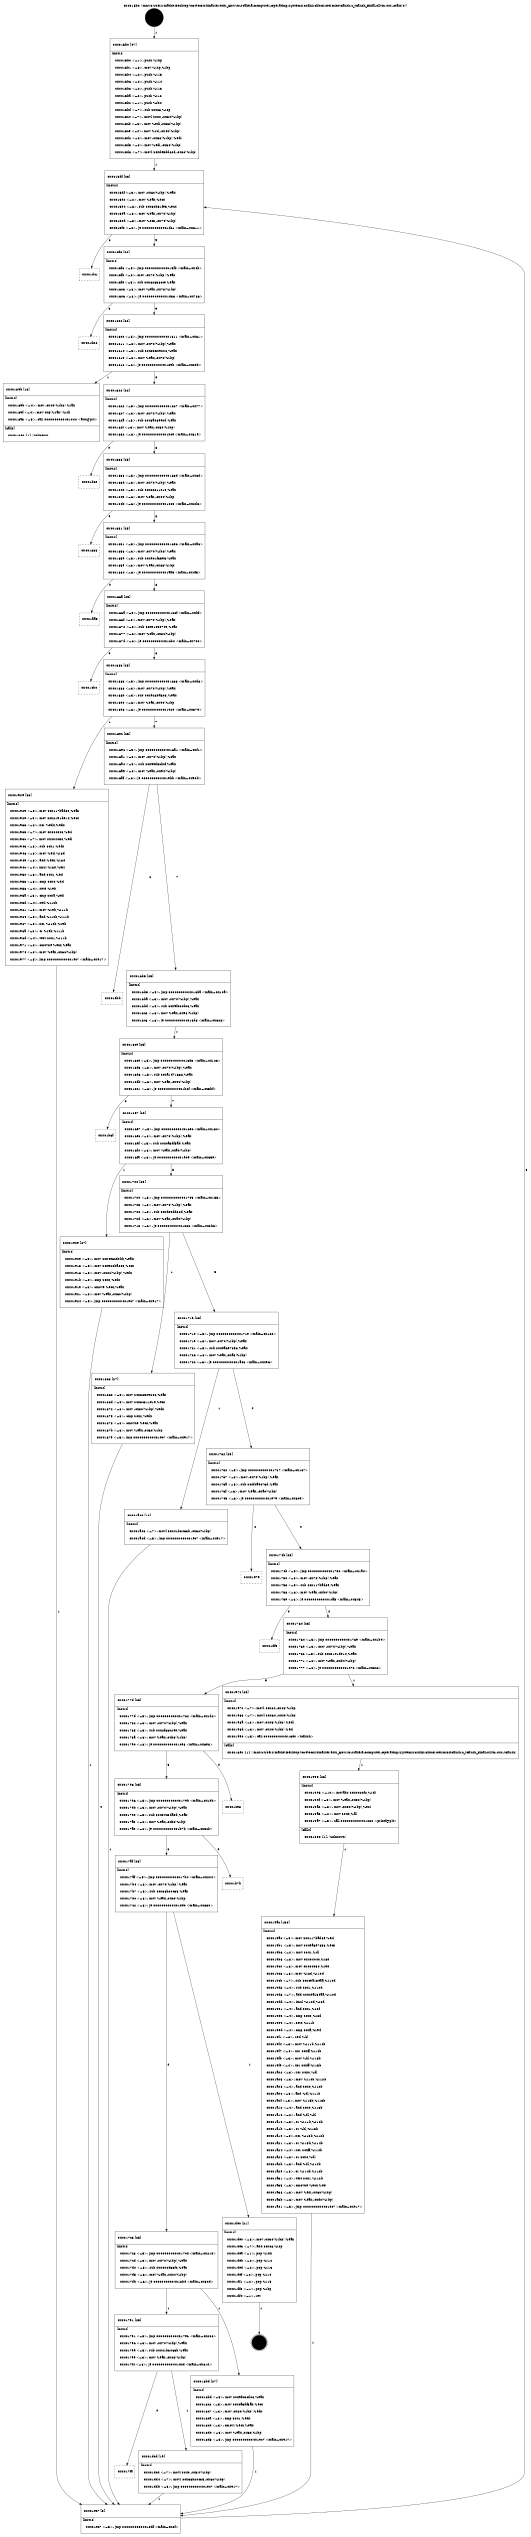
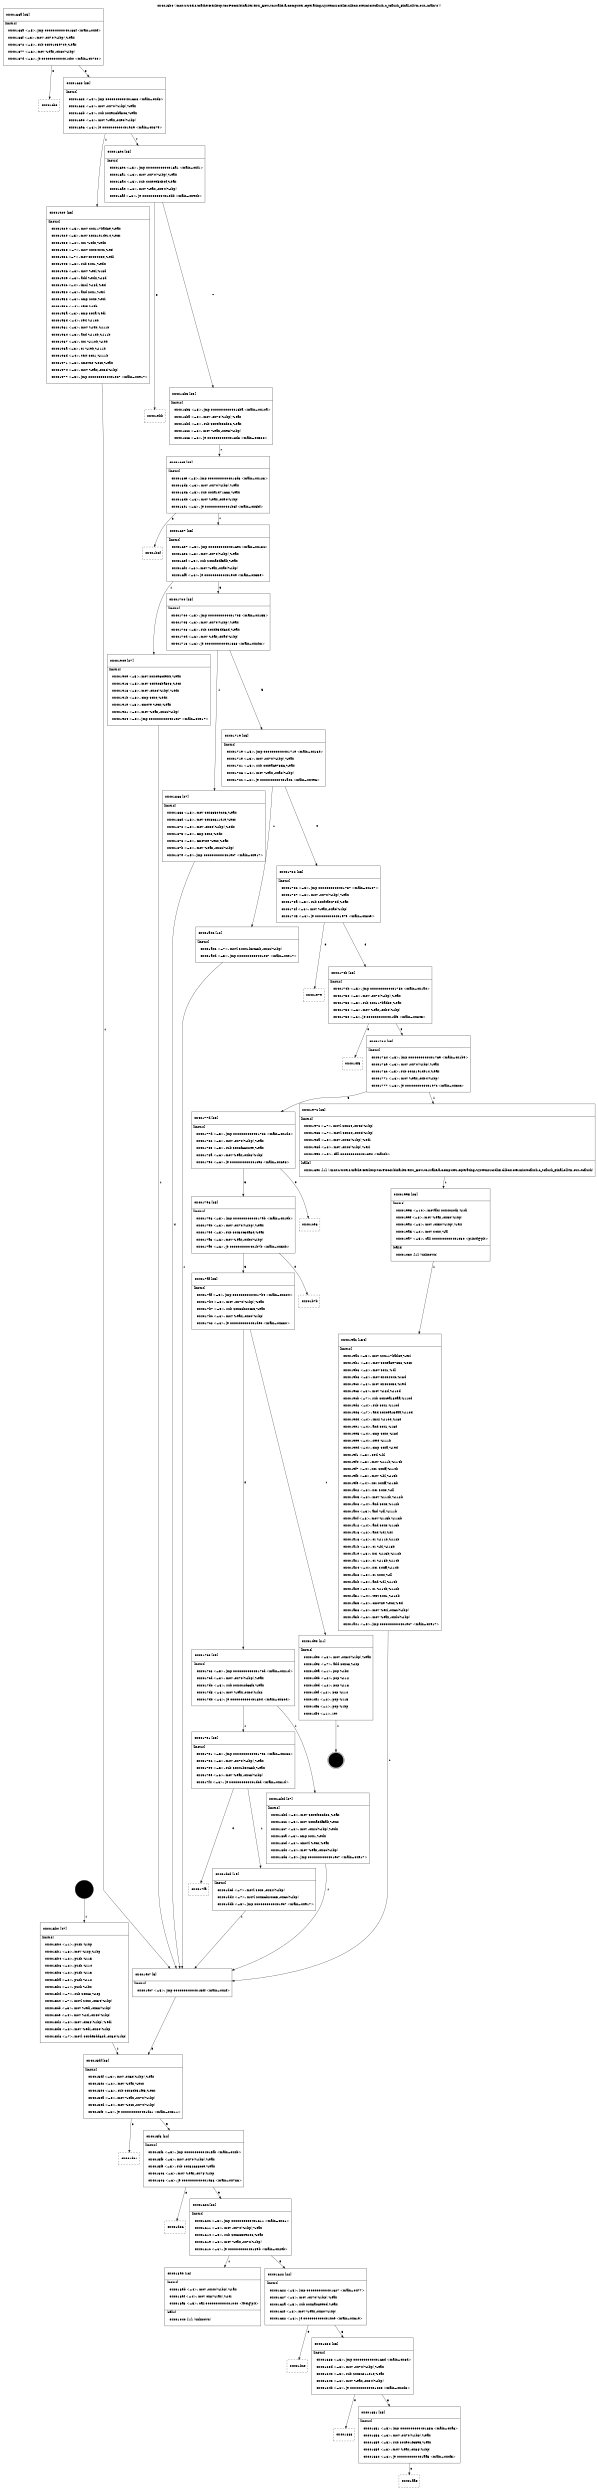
edge "0x401651 [25]" -> "0x40166a [25]": removed, label "8"
